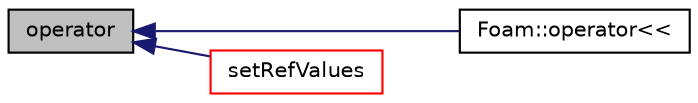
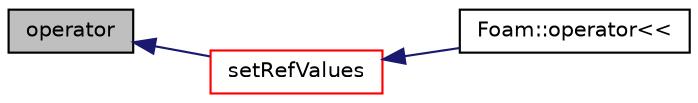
edge "Foam::operator<<" -> "operator": now "Foam::operator<<" -> "setRefValues"
